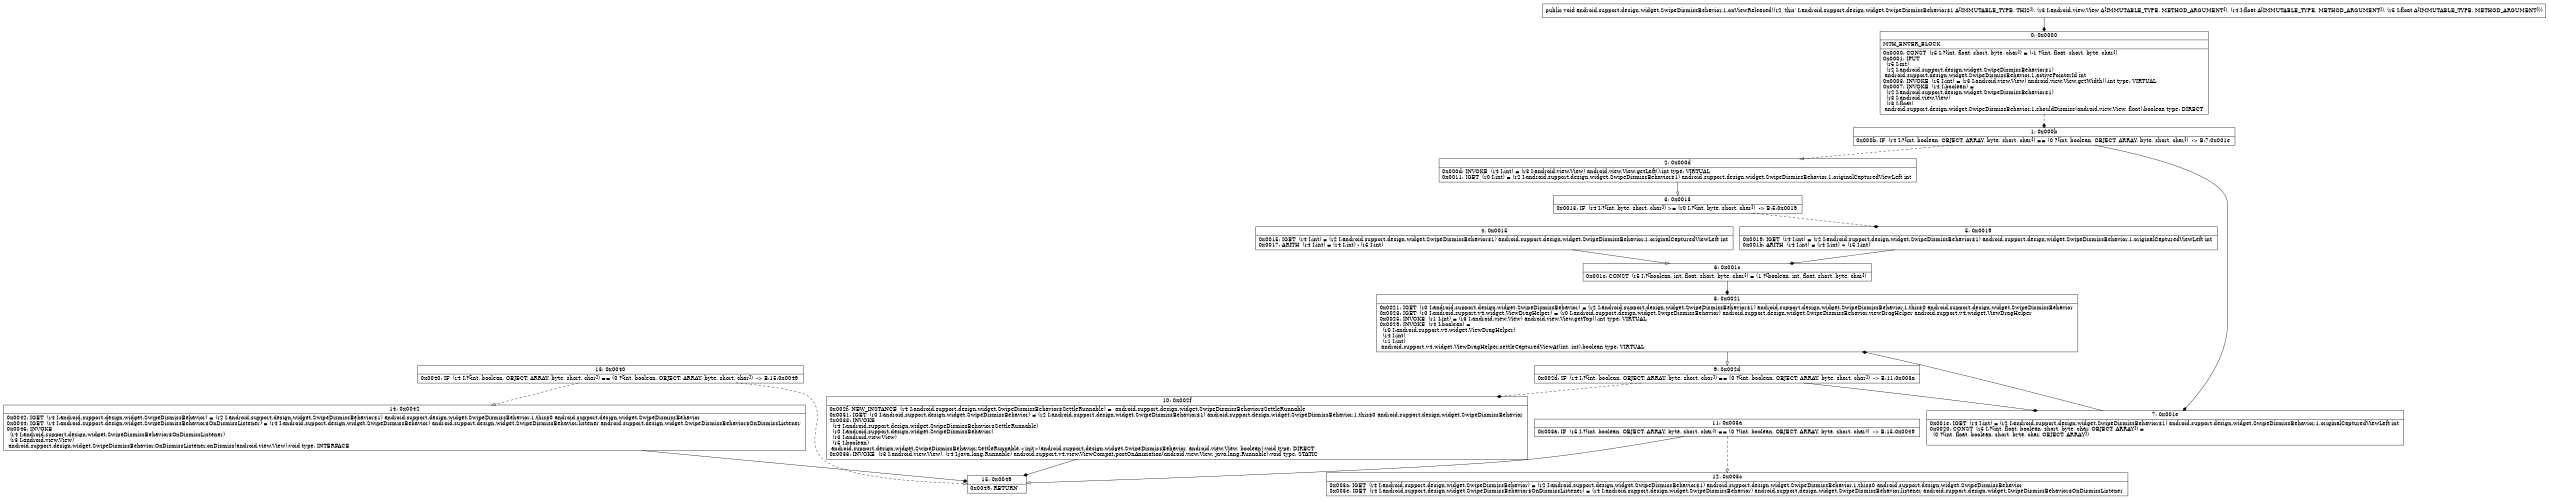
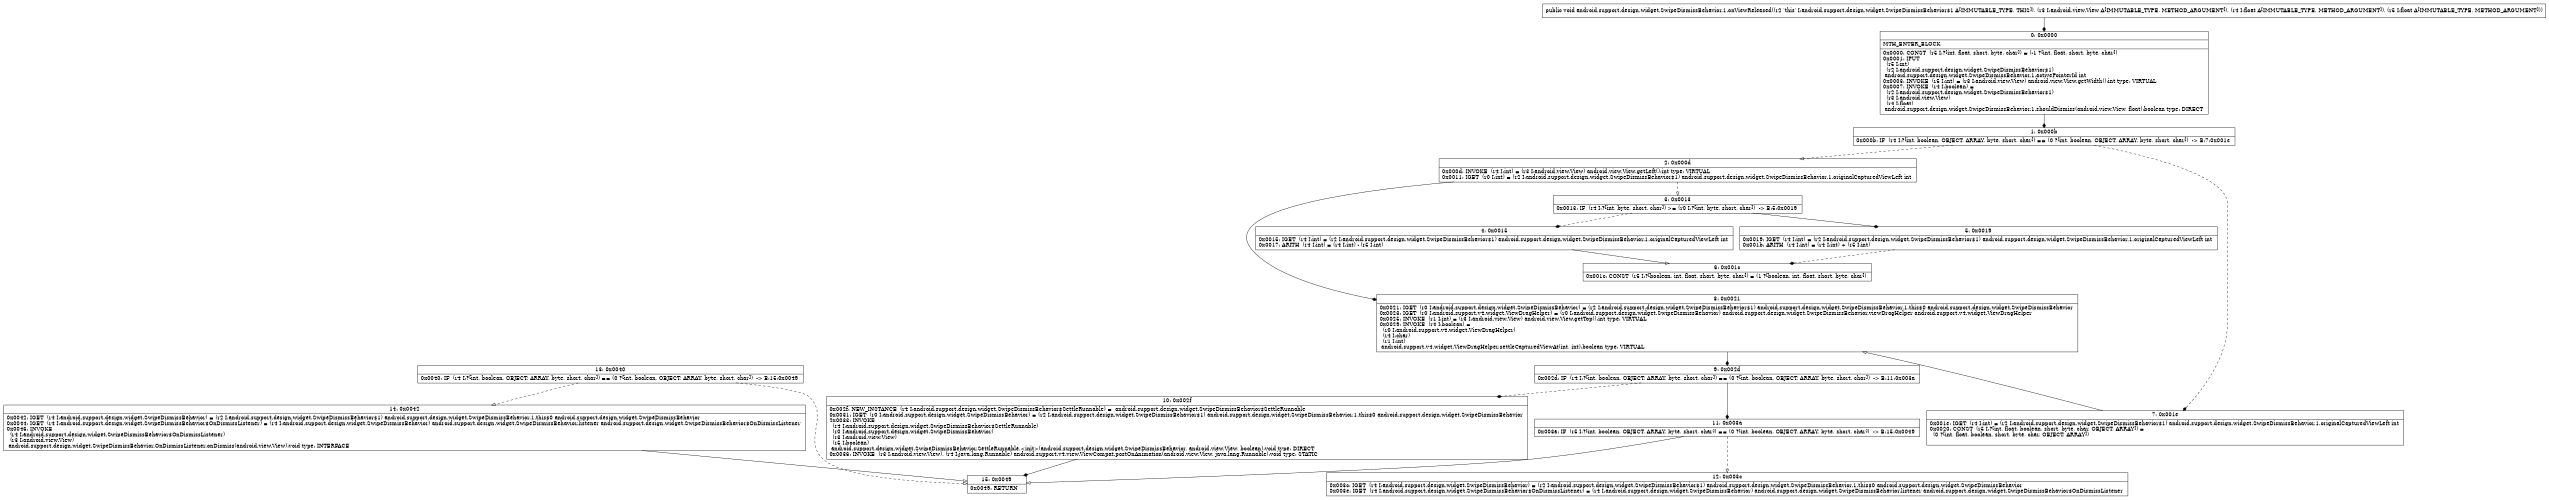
node "0: 0x0000": text "(r8 I:float)" -> "(r4 I:float)"
edge "0: 0x0000" -> "1: 0x000b": style dashed -> solid
edge "2: 0x000d" -> "3: 0x0013": style solid -> dashed
edge "3: 0x0013" -> "4: 0x0015": added
edge "3: 0x0013" -> "5: 0x0019": style dashed -> solid
edge "1: 0x000b" -> "7: 0x001e": style solid -> dashed
edge "5: 0x0019" -> "6: 0x001c": style solid -> dashed
edge "6: 0x001c" -> "8: 0x0021": now "2: 0x000d" -> "8: 0x0021"
node "8: 0x0021": text "(r4 I:int)" -> "(r4 I:char)"
edge "8: 0x0021" -> "9: 0x002d": arrowhead onormal -> diamond
edge "7: 0x001e" -> "8: 0x0021": arrowhead diamond -> onormal
edge "9: 0x002d" -> "7: 0x001e": now "9: 0x002d" -> "11: 0x003a"
edge "14: 0x0042" -> "15: 0x0049": arrowhead diamond -> onormal
